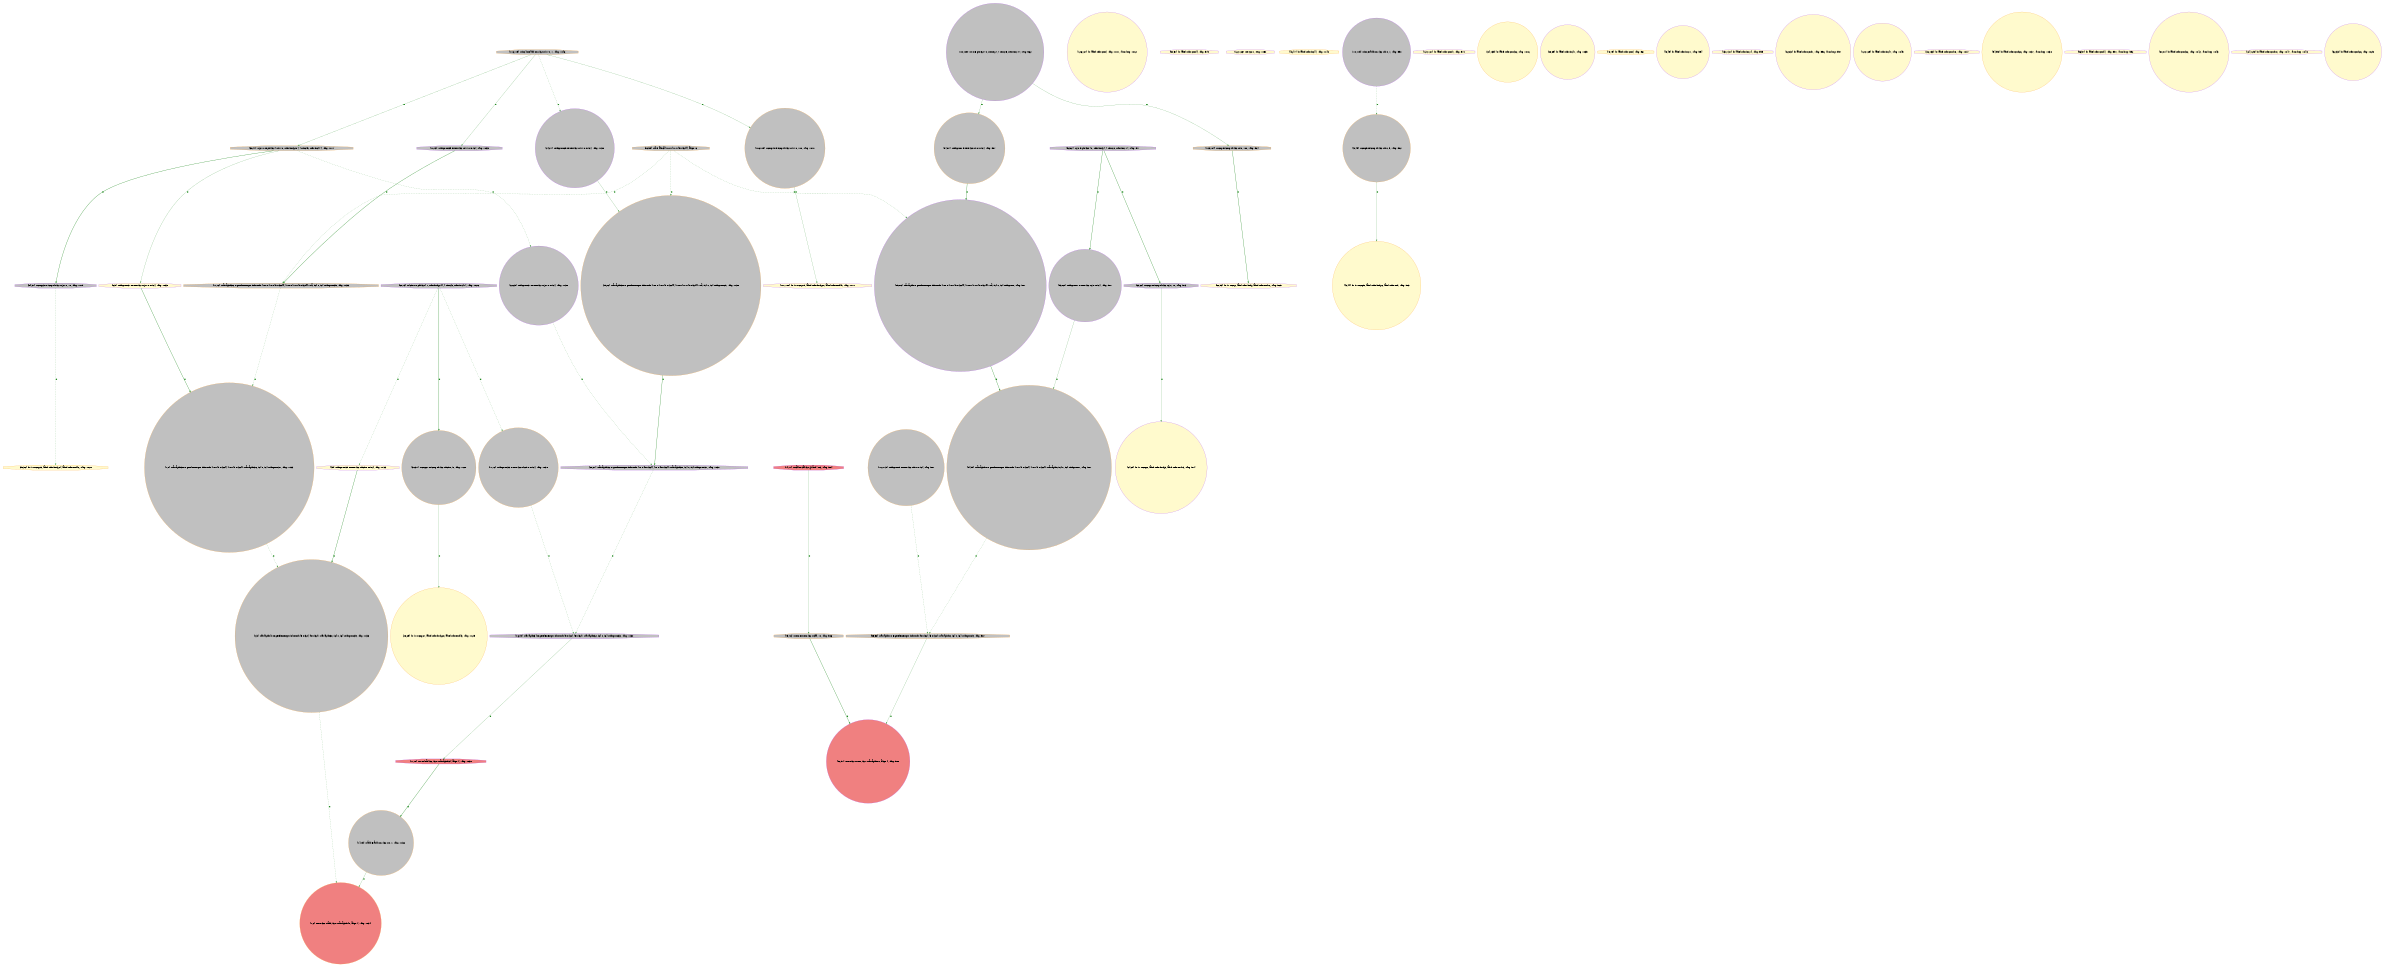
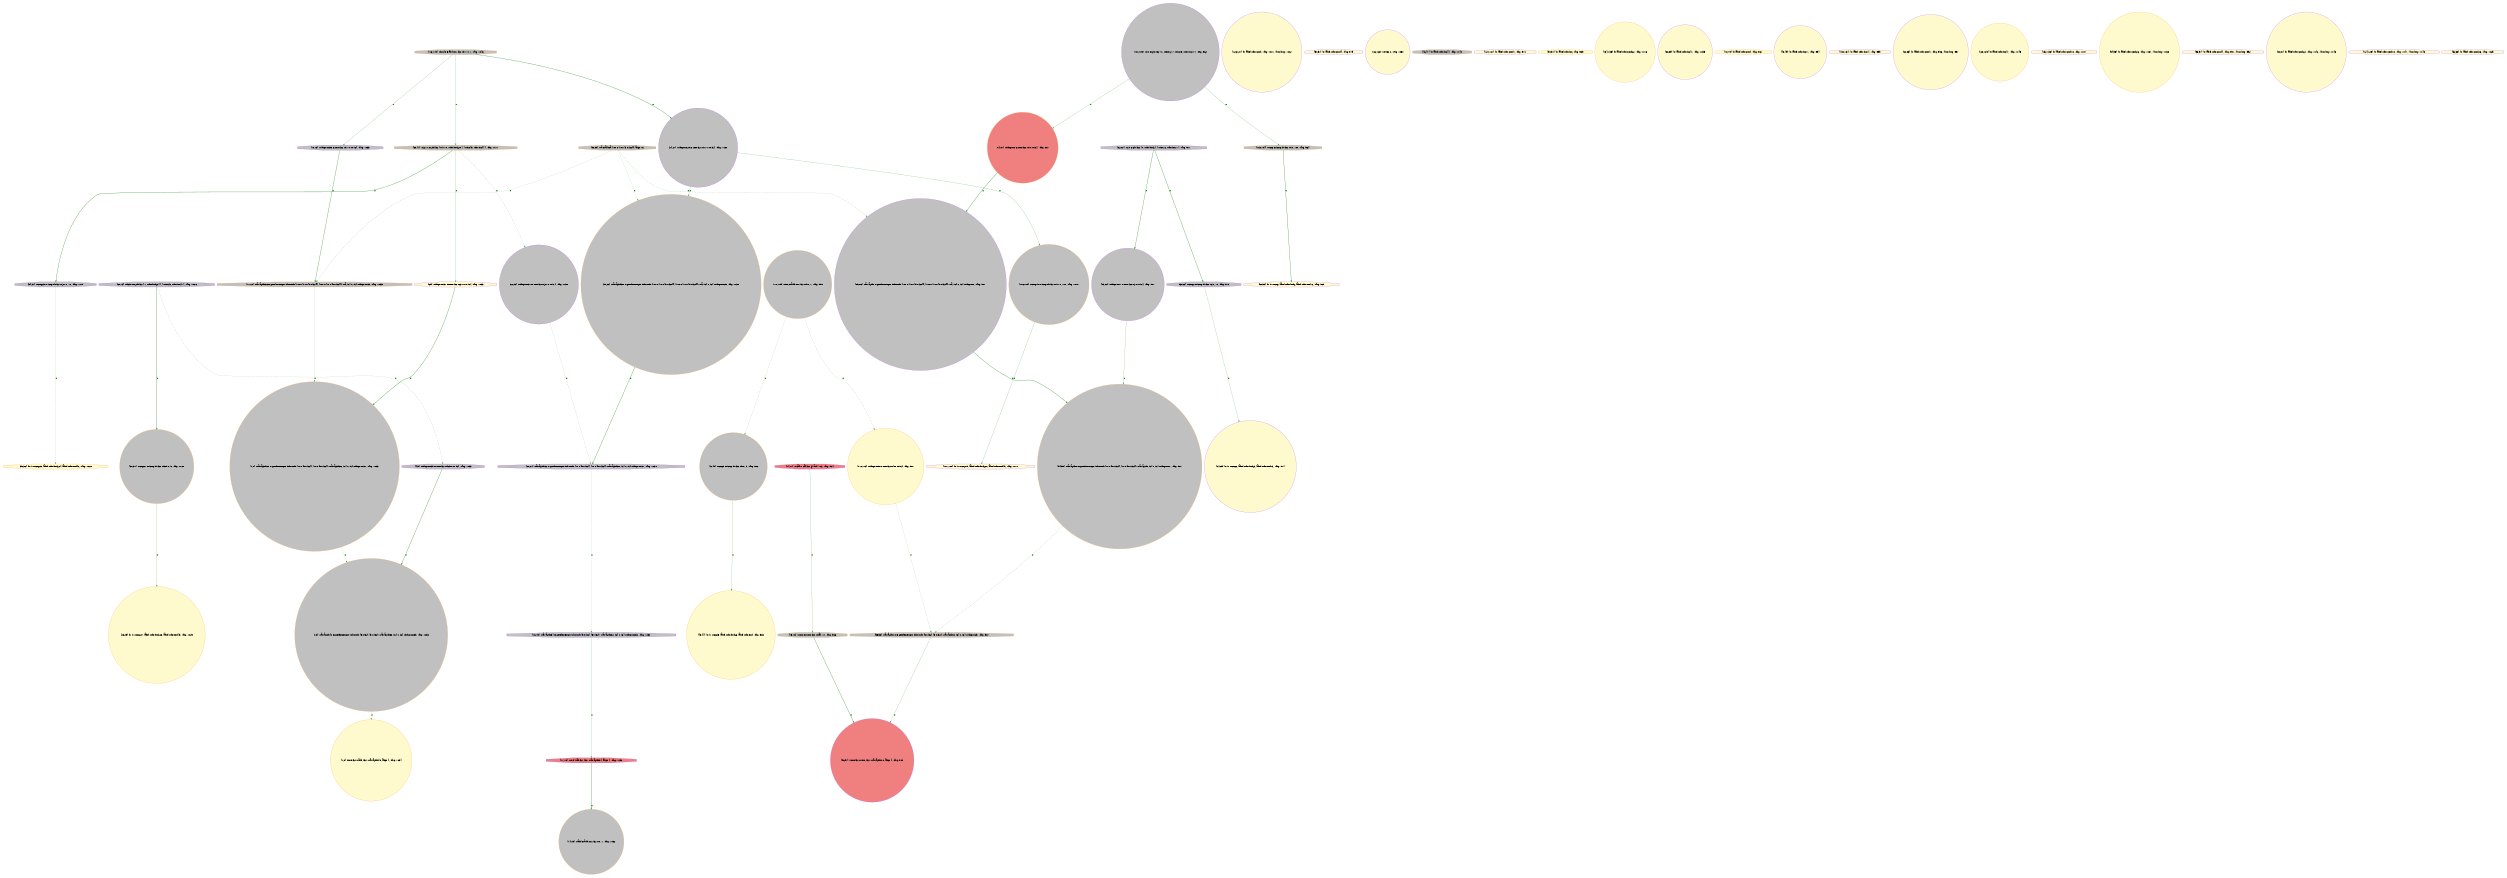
node "[122/123]  ret i32 0, !dbg !1050": shape octagon -> circle
node "[46/47]  br label %for.inc44, !dbg !1040": fillcolor lemonchiffon -> grey
node "[110/115]  %inc = add nsw i32 %k.0, 1, !dbg !990": color purple -> darkorange
node "[90/91]  br label %for.inc, !dbg !989": added
node "[128/129]  br label %for.inc47, !dbg !1045": color purple -> darkorange
node "[32/33]  br label %for.cond26, !dbg !1025": shape circle -> octagon
edge "[116/119]  %inc48 = add nsw i32 %i17.0, 1, !dbg !1046" -> "[24/27]  %idxprom29 = sext i32 %i17.0 to i64, !dbg !1030": style dashed -> bold
edge "[116/119]  %inc48 = add nsw i32 %i17.0, 1, !dbg !1046" -> "[106/109]  %cmp19 = icmp slt i32 %i17.0, 100, !dbg !1010": now "[24/27]  %idxprom29 = sext i32 %i17.0 to i64, !dbg !1030" -> "[106/109]  %cmp19 = icmp slt i32 %i17.0, 100, !dbg !1010"
node "[84/87]  %idxprom = sext i32 %i.0 to i64, !dbg !987": fillcolor grey -> lightcoral
edge "[110/115]  %inc = add nsw i32 %k.0, 1, !dbg !990" -> "[112/113]  %idxprom9 = sext i32 %k.0 to i64, !dbg !987": added, label "T"
node "[4/5]  %idxprom39 = sext i32 %k25.0 to i64, !dbg !1033": fillcolor lemonchiffon -> grey
node "[71/72]  %idxprom33 = sext i32 %k25.0 to i64, !dbg !1030": removed
node "[112/113]  %idxprom9 = sext i32 %k.0 to i64, !dbg !987": fillcolor grey -> lemonchiffon
edge "[14/15]  %add = add nsw i32 %0, 1, !dbg !1032" -> "[1/2]  store i32 %add, i32* %arrayidx40, align 4, !dbg !1034": removed, label "T"
node "[1/2]  store i32 %add, i32* %arrayidx40, align 4, !dbg !1034": fillcolor lightcoral -> lemonchiffon
